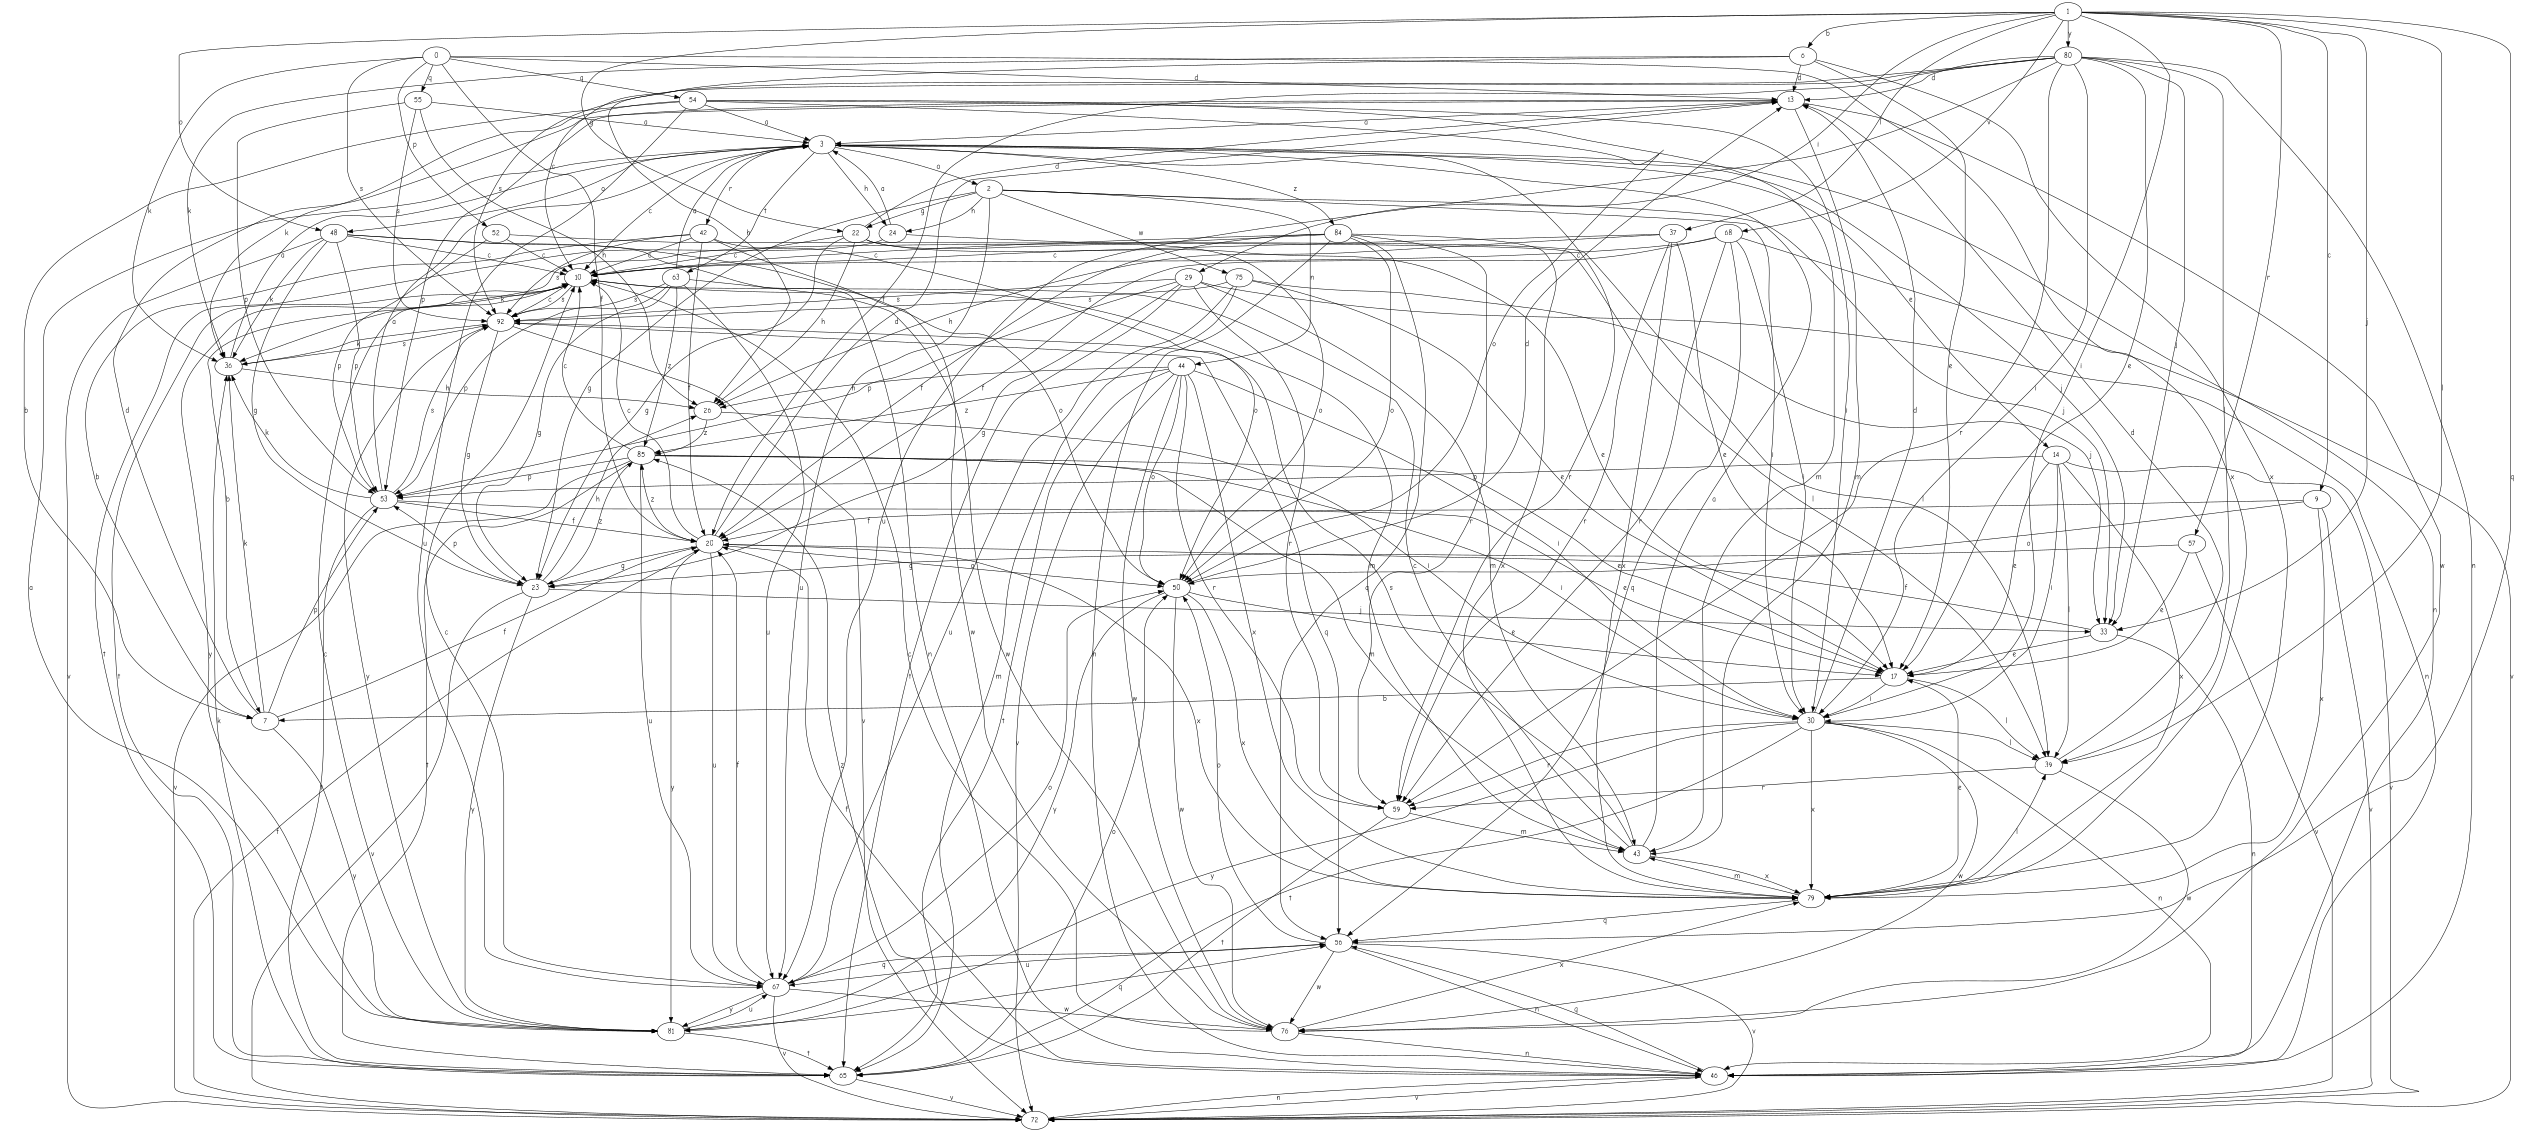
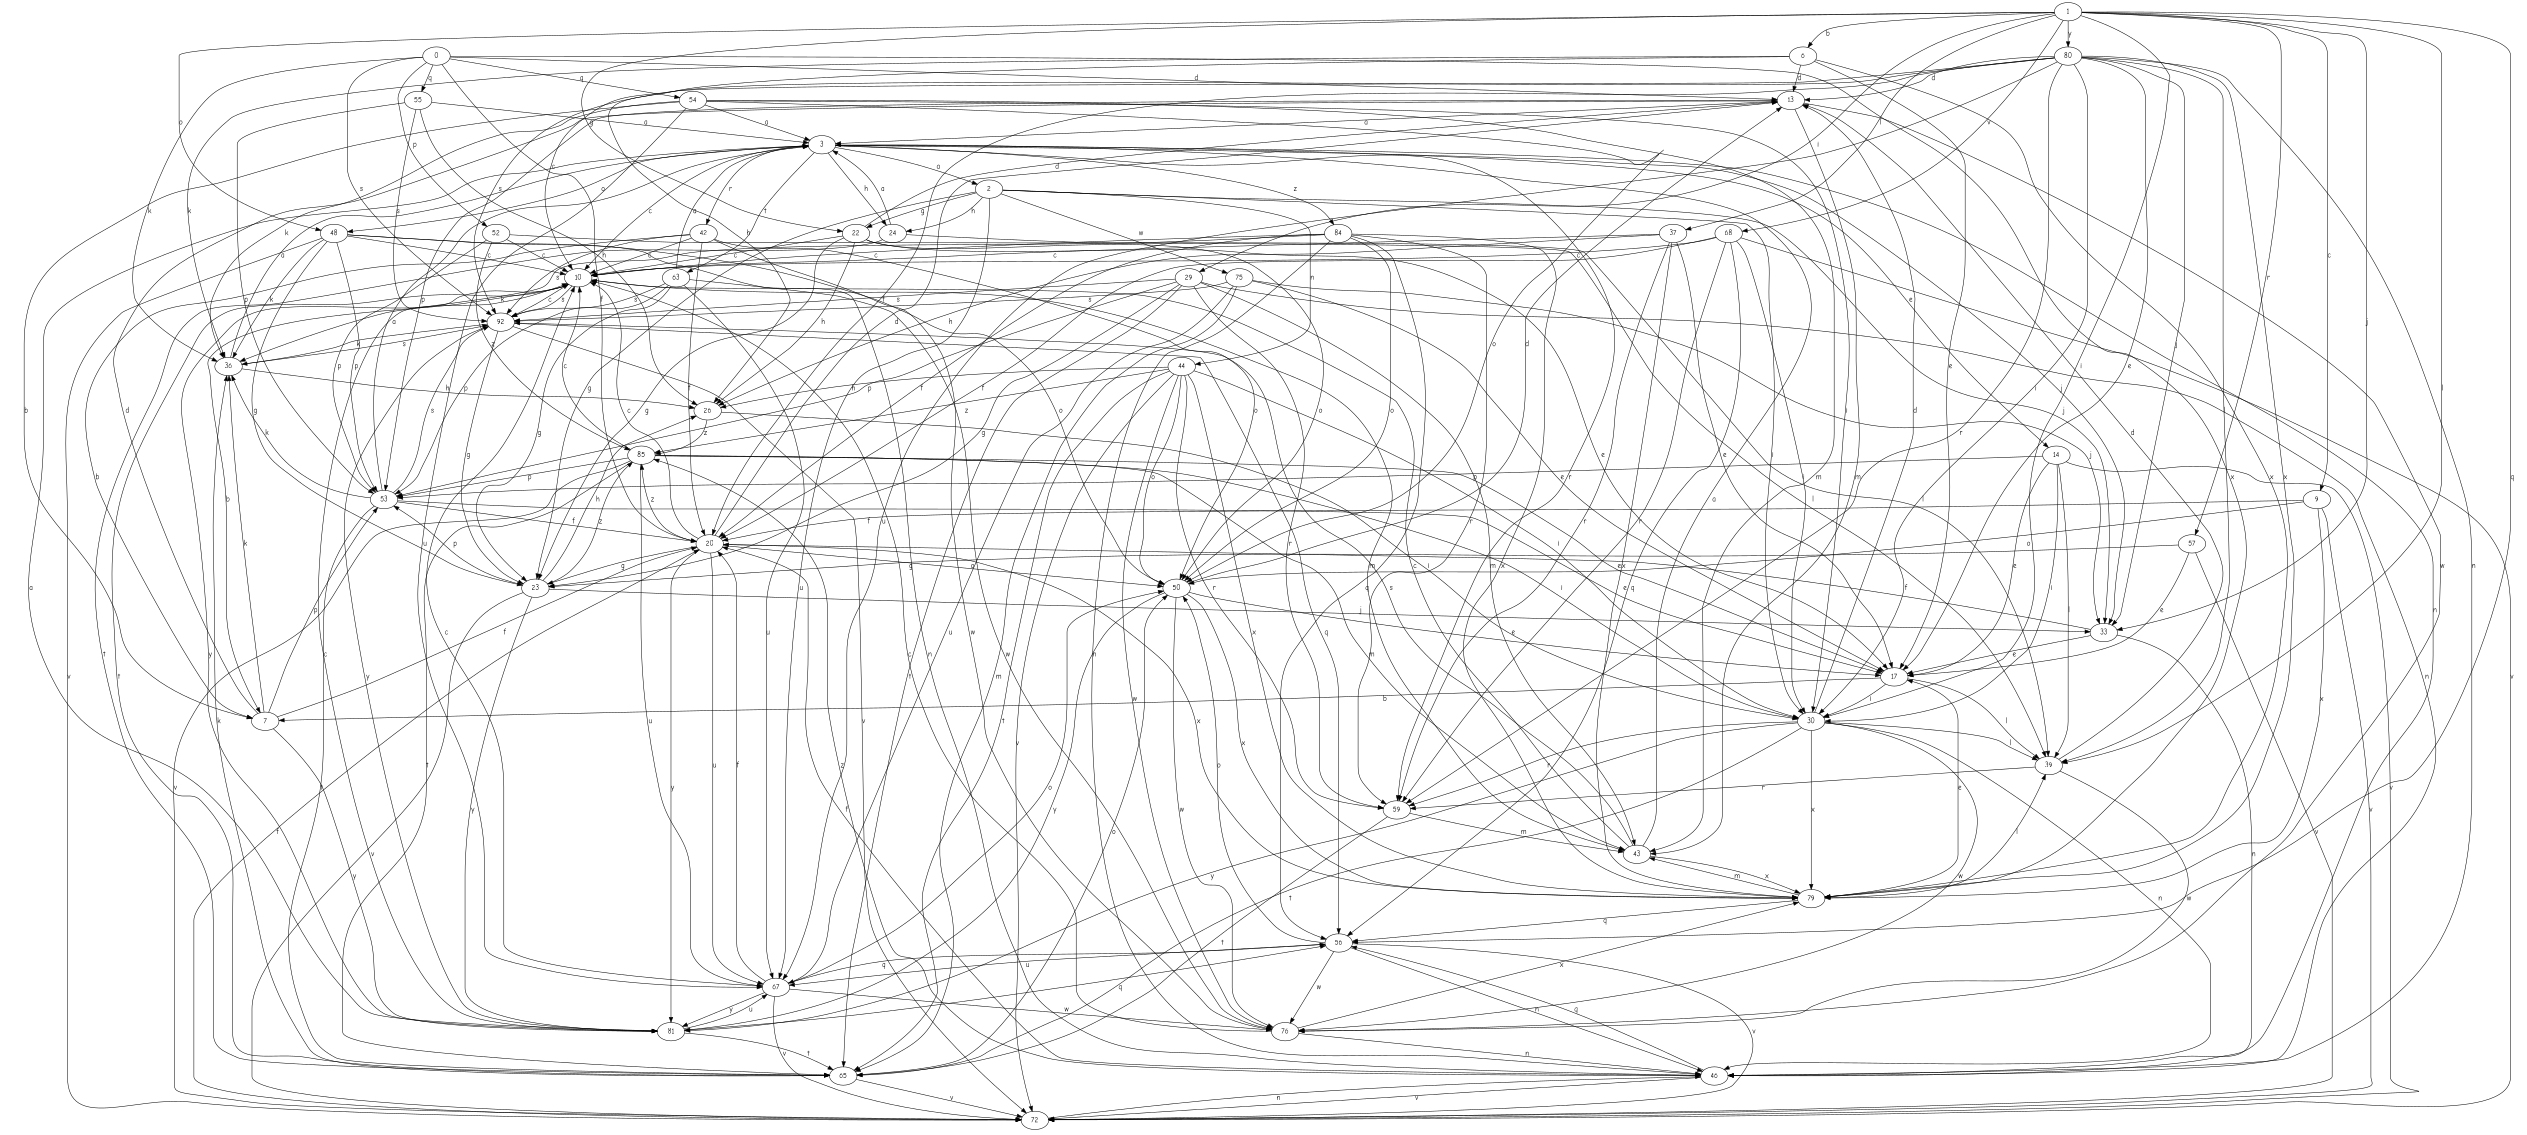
edge "63" -> "85": now "52" -> "85"
edge "14" -> "79": now "80" -> "79"
